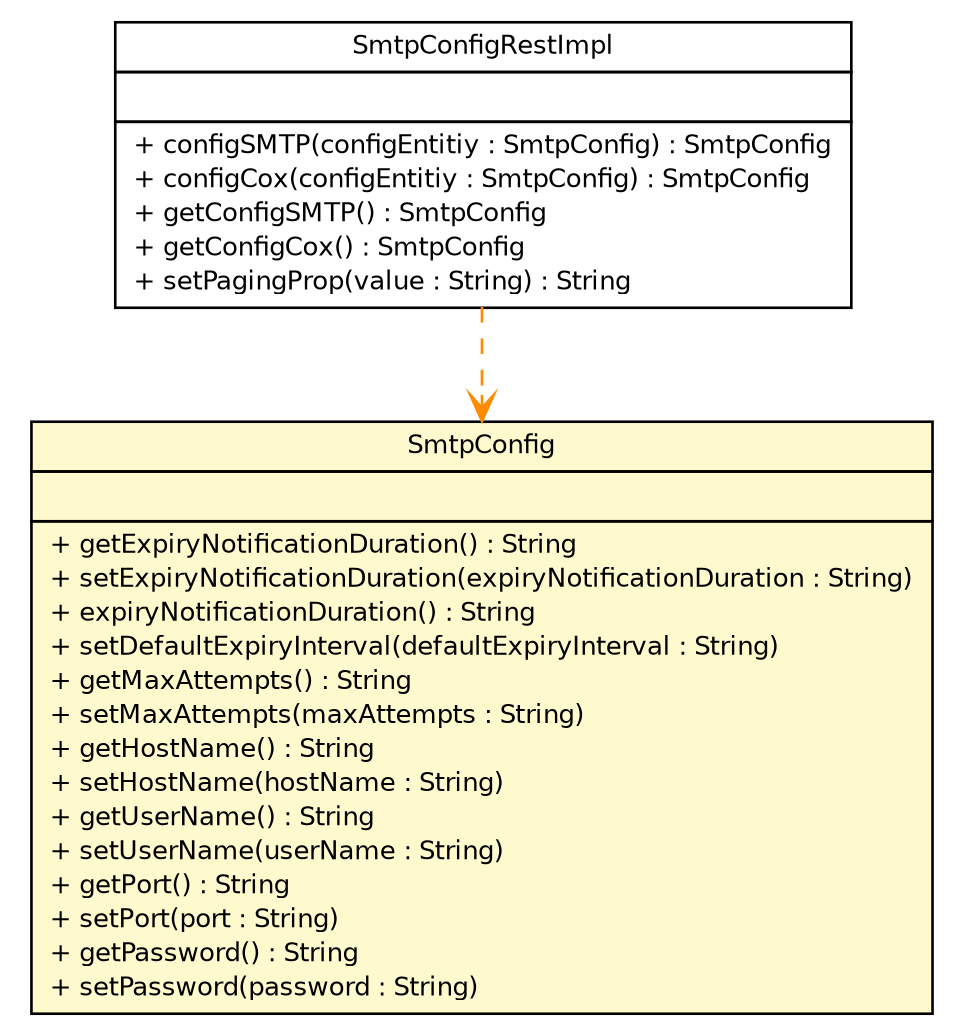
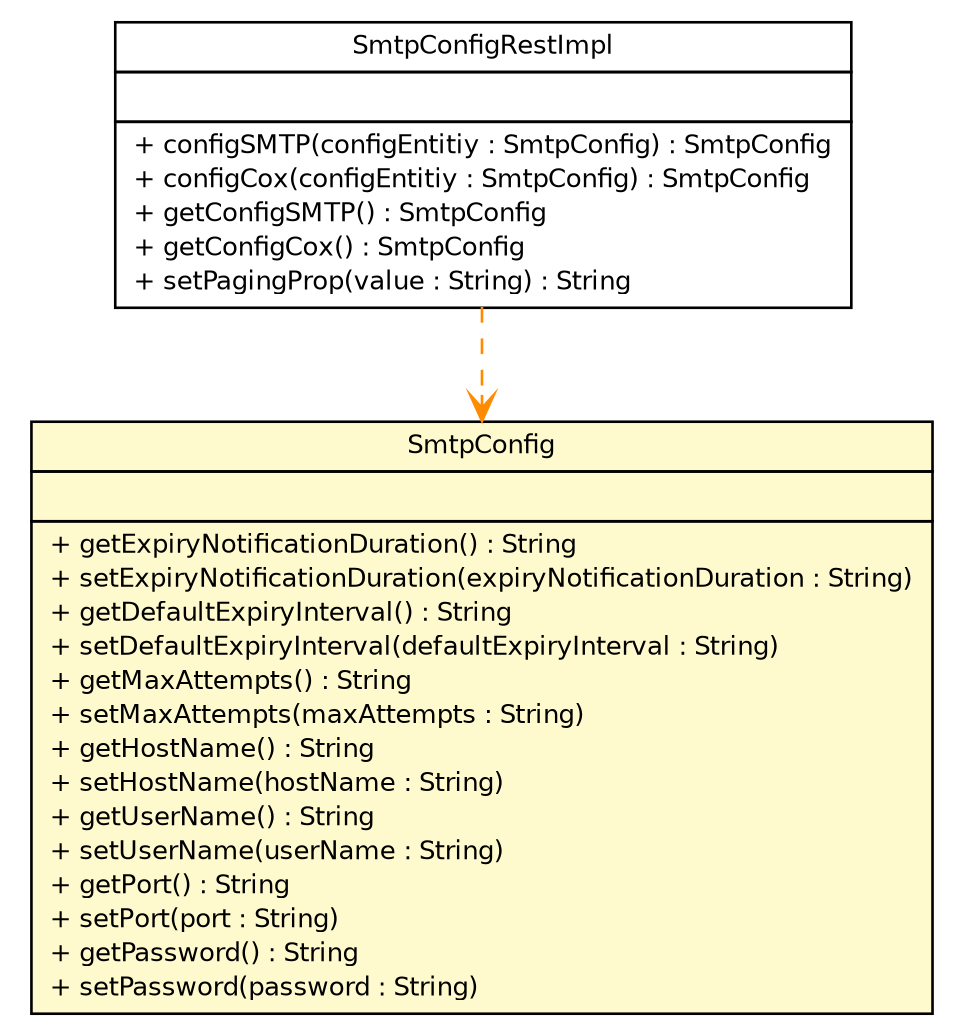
node "SmtpConfig": text "+ expiryNotificationDuration() : String" -> "+ getDefaultExpiryInterval() : String"
